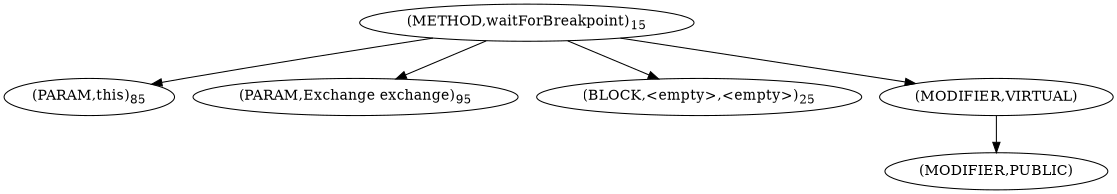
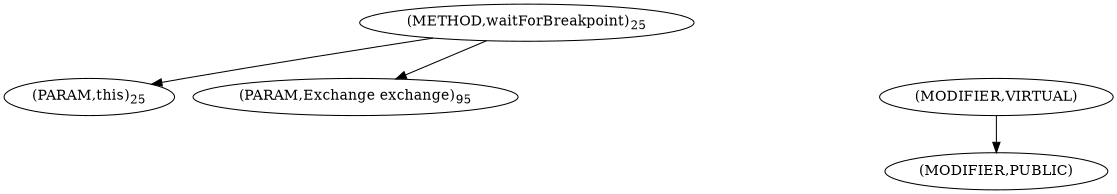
node "(METHOD,waitForBreakpoint)": text "15" -> "25"
edge "(METHOD,waitForBreakpoint)" -> "(MODIFIER,VIRTUAL)": removed
node "(PARAM,this)": text "85" -> "25"
node "(BLOCK,<empty>,<empty>)": removed
